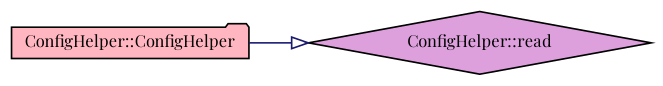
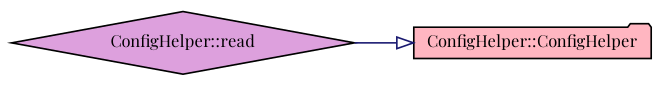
edge "ConfigHelper::ConfigHelper" -> "ConfigHelper::read": reversed
